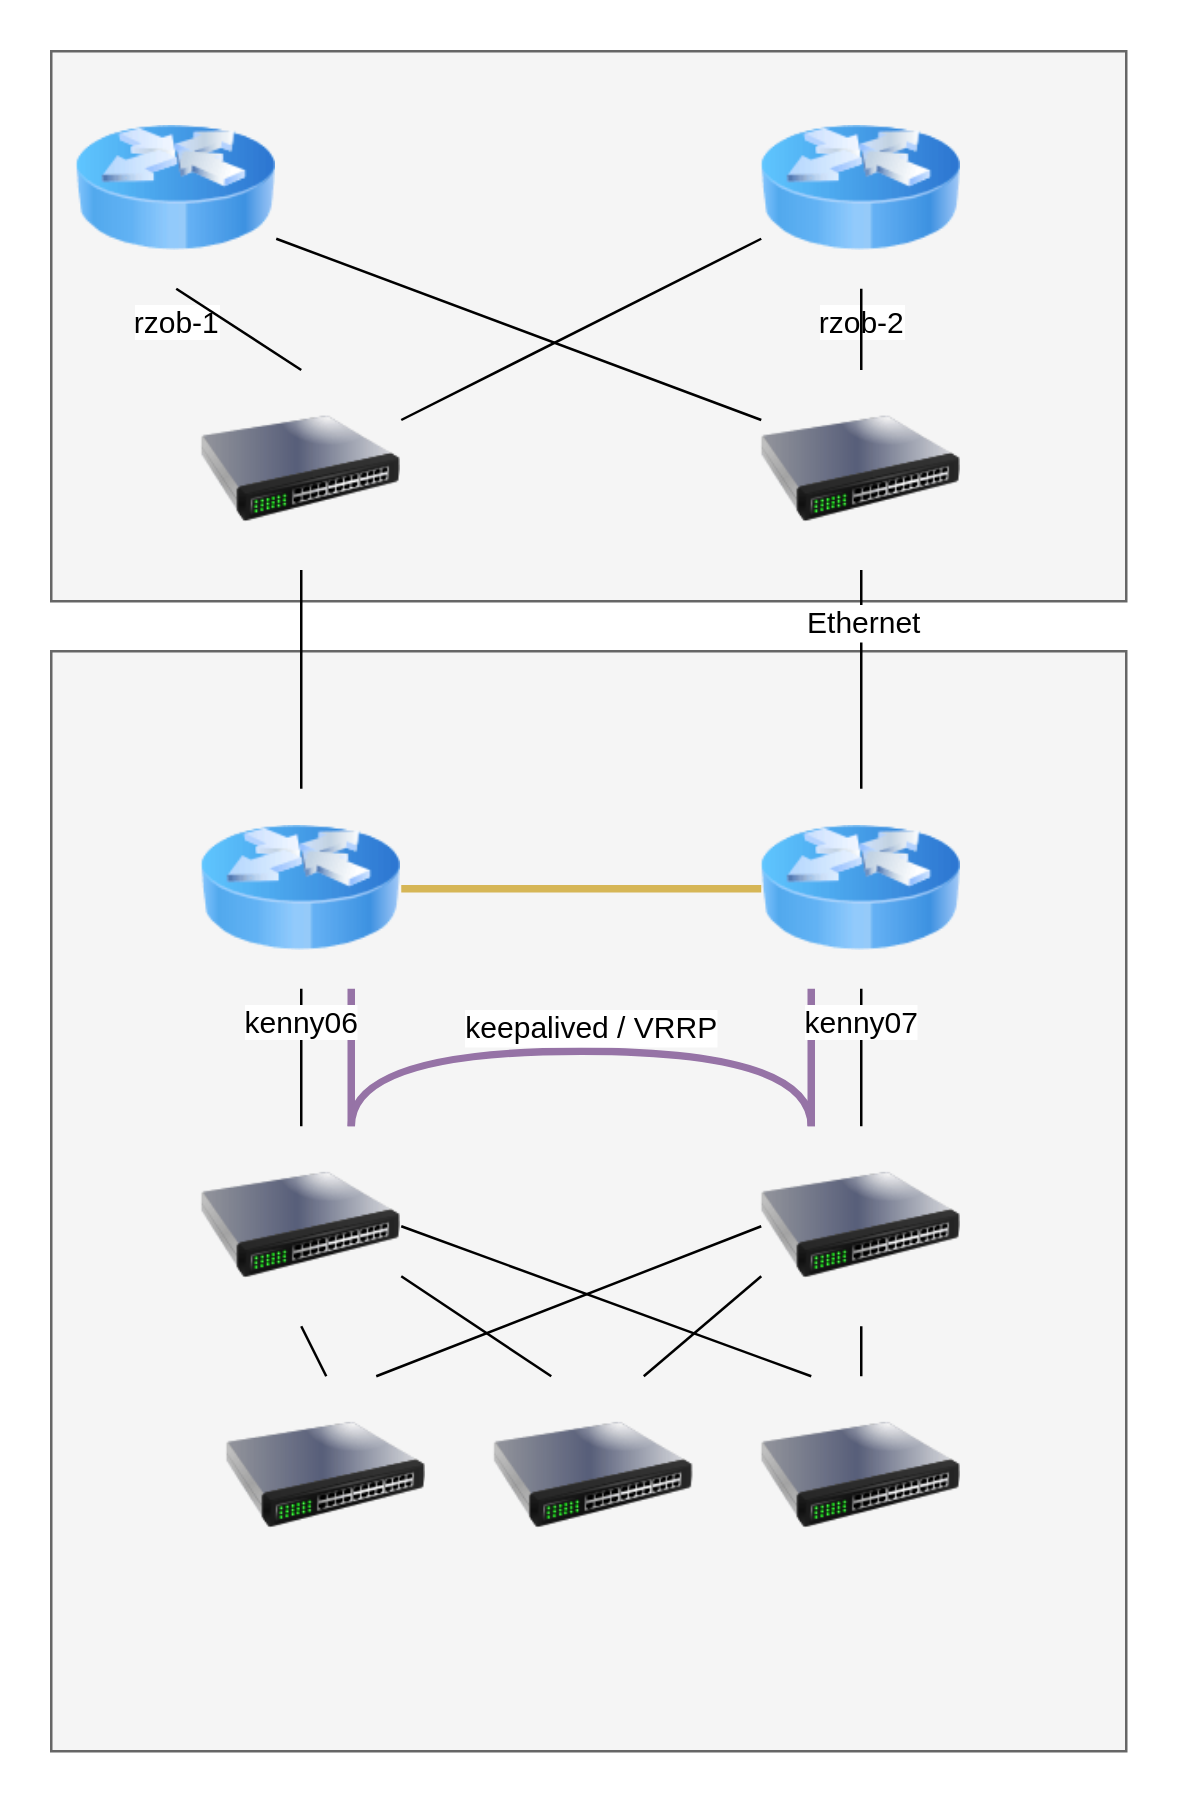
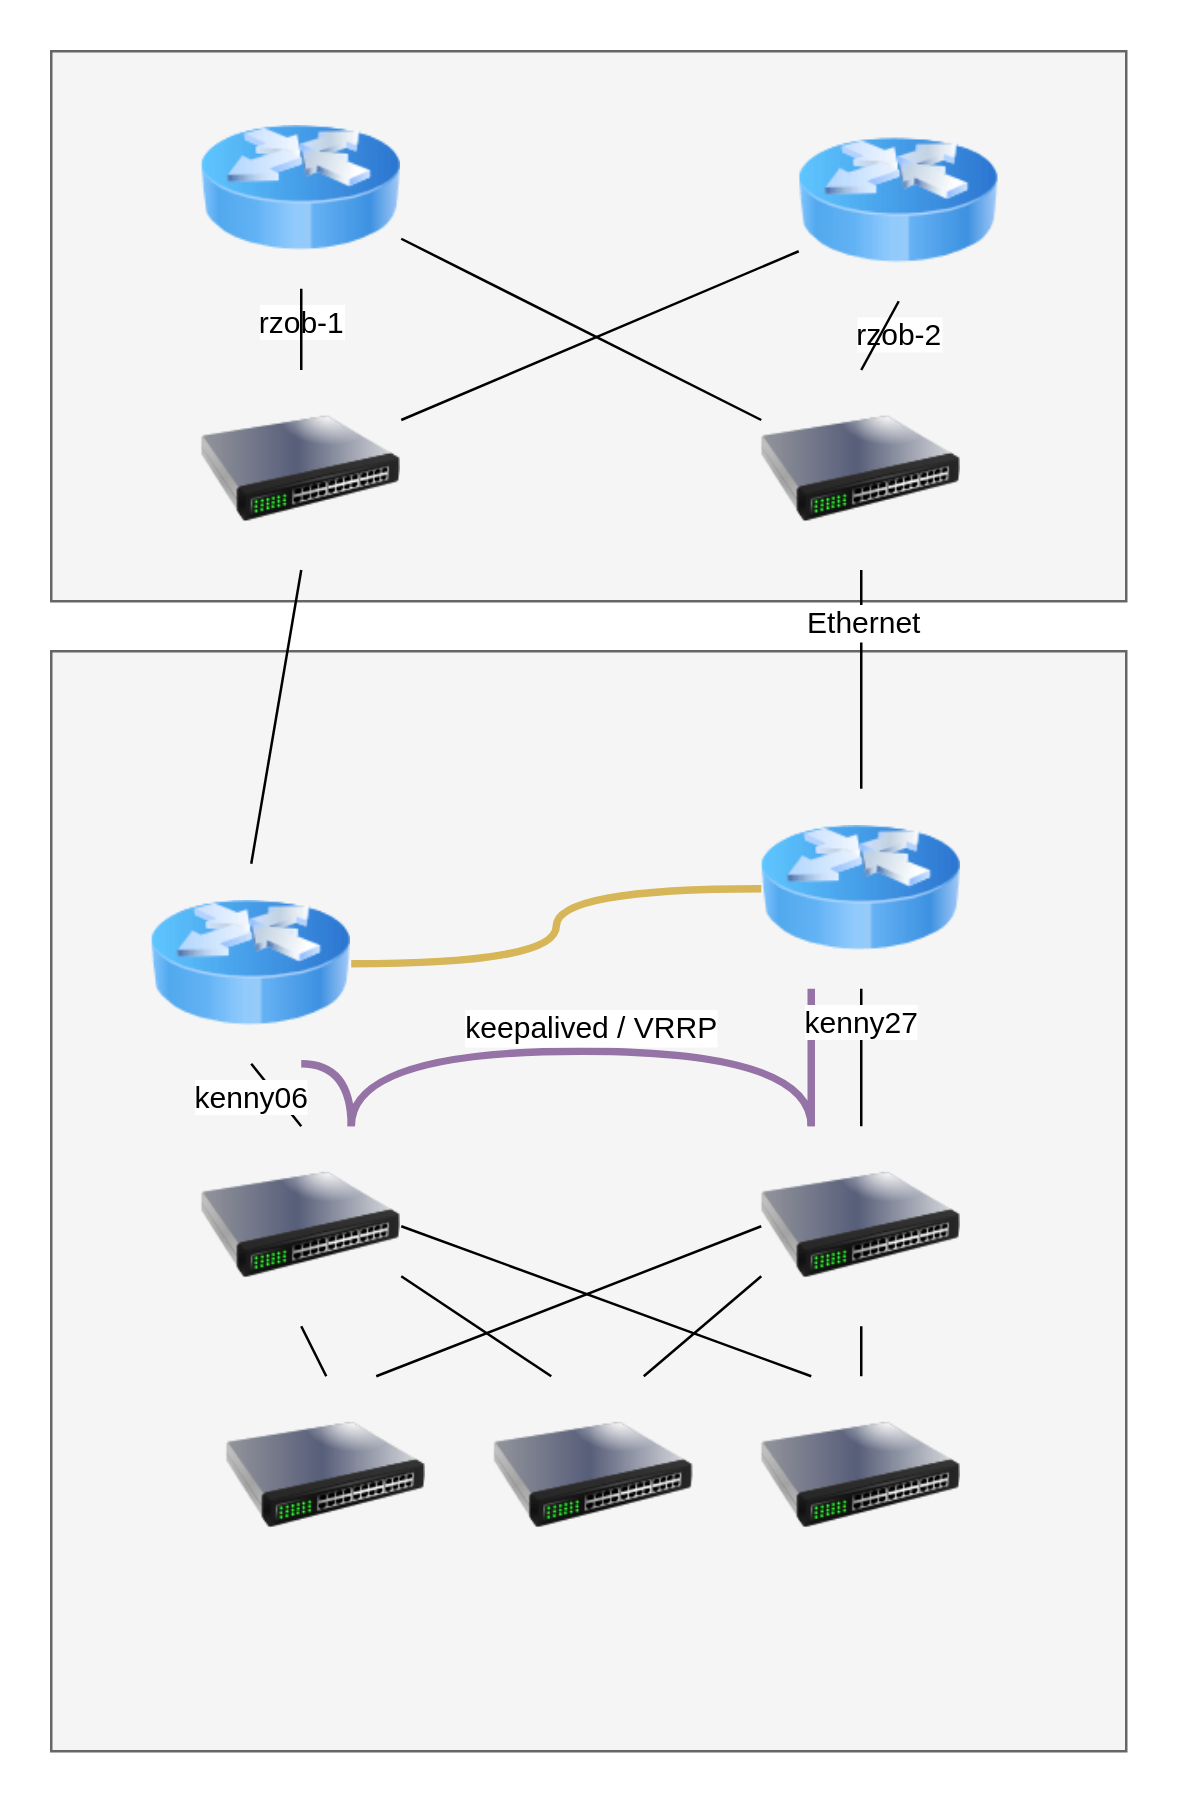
node "rzob-1": moved (176, 189) -> (301, 189)
node "rzob-2": moved (861, 189) -> (899, 201)
node "kenny06": moved (301, 889) -> (251, 964)
node "kenny07": label "kenny07" -> "kenny27"
